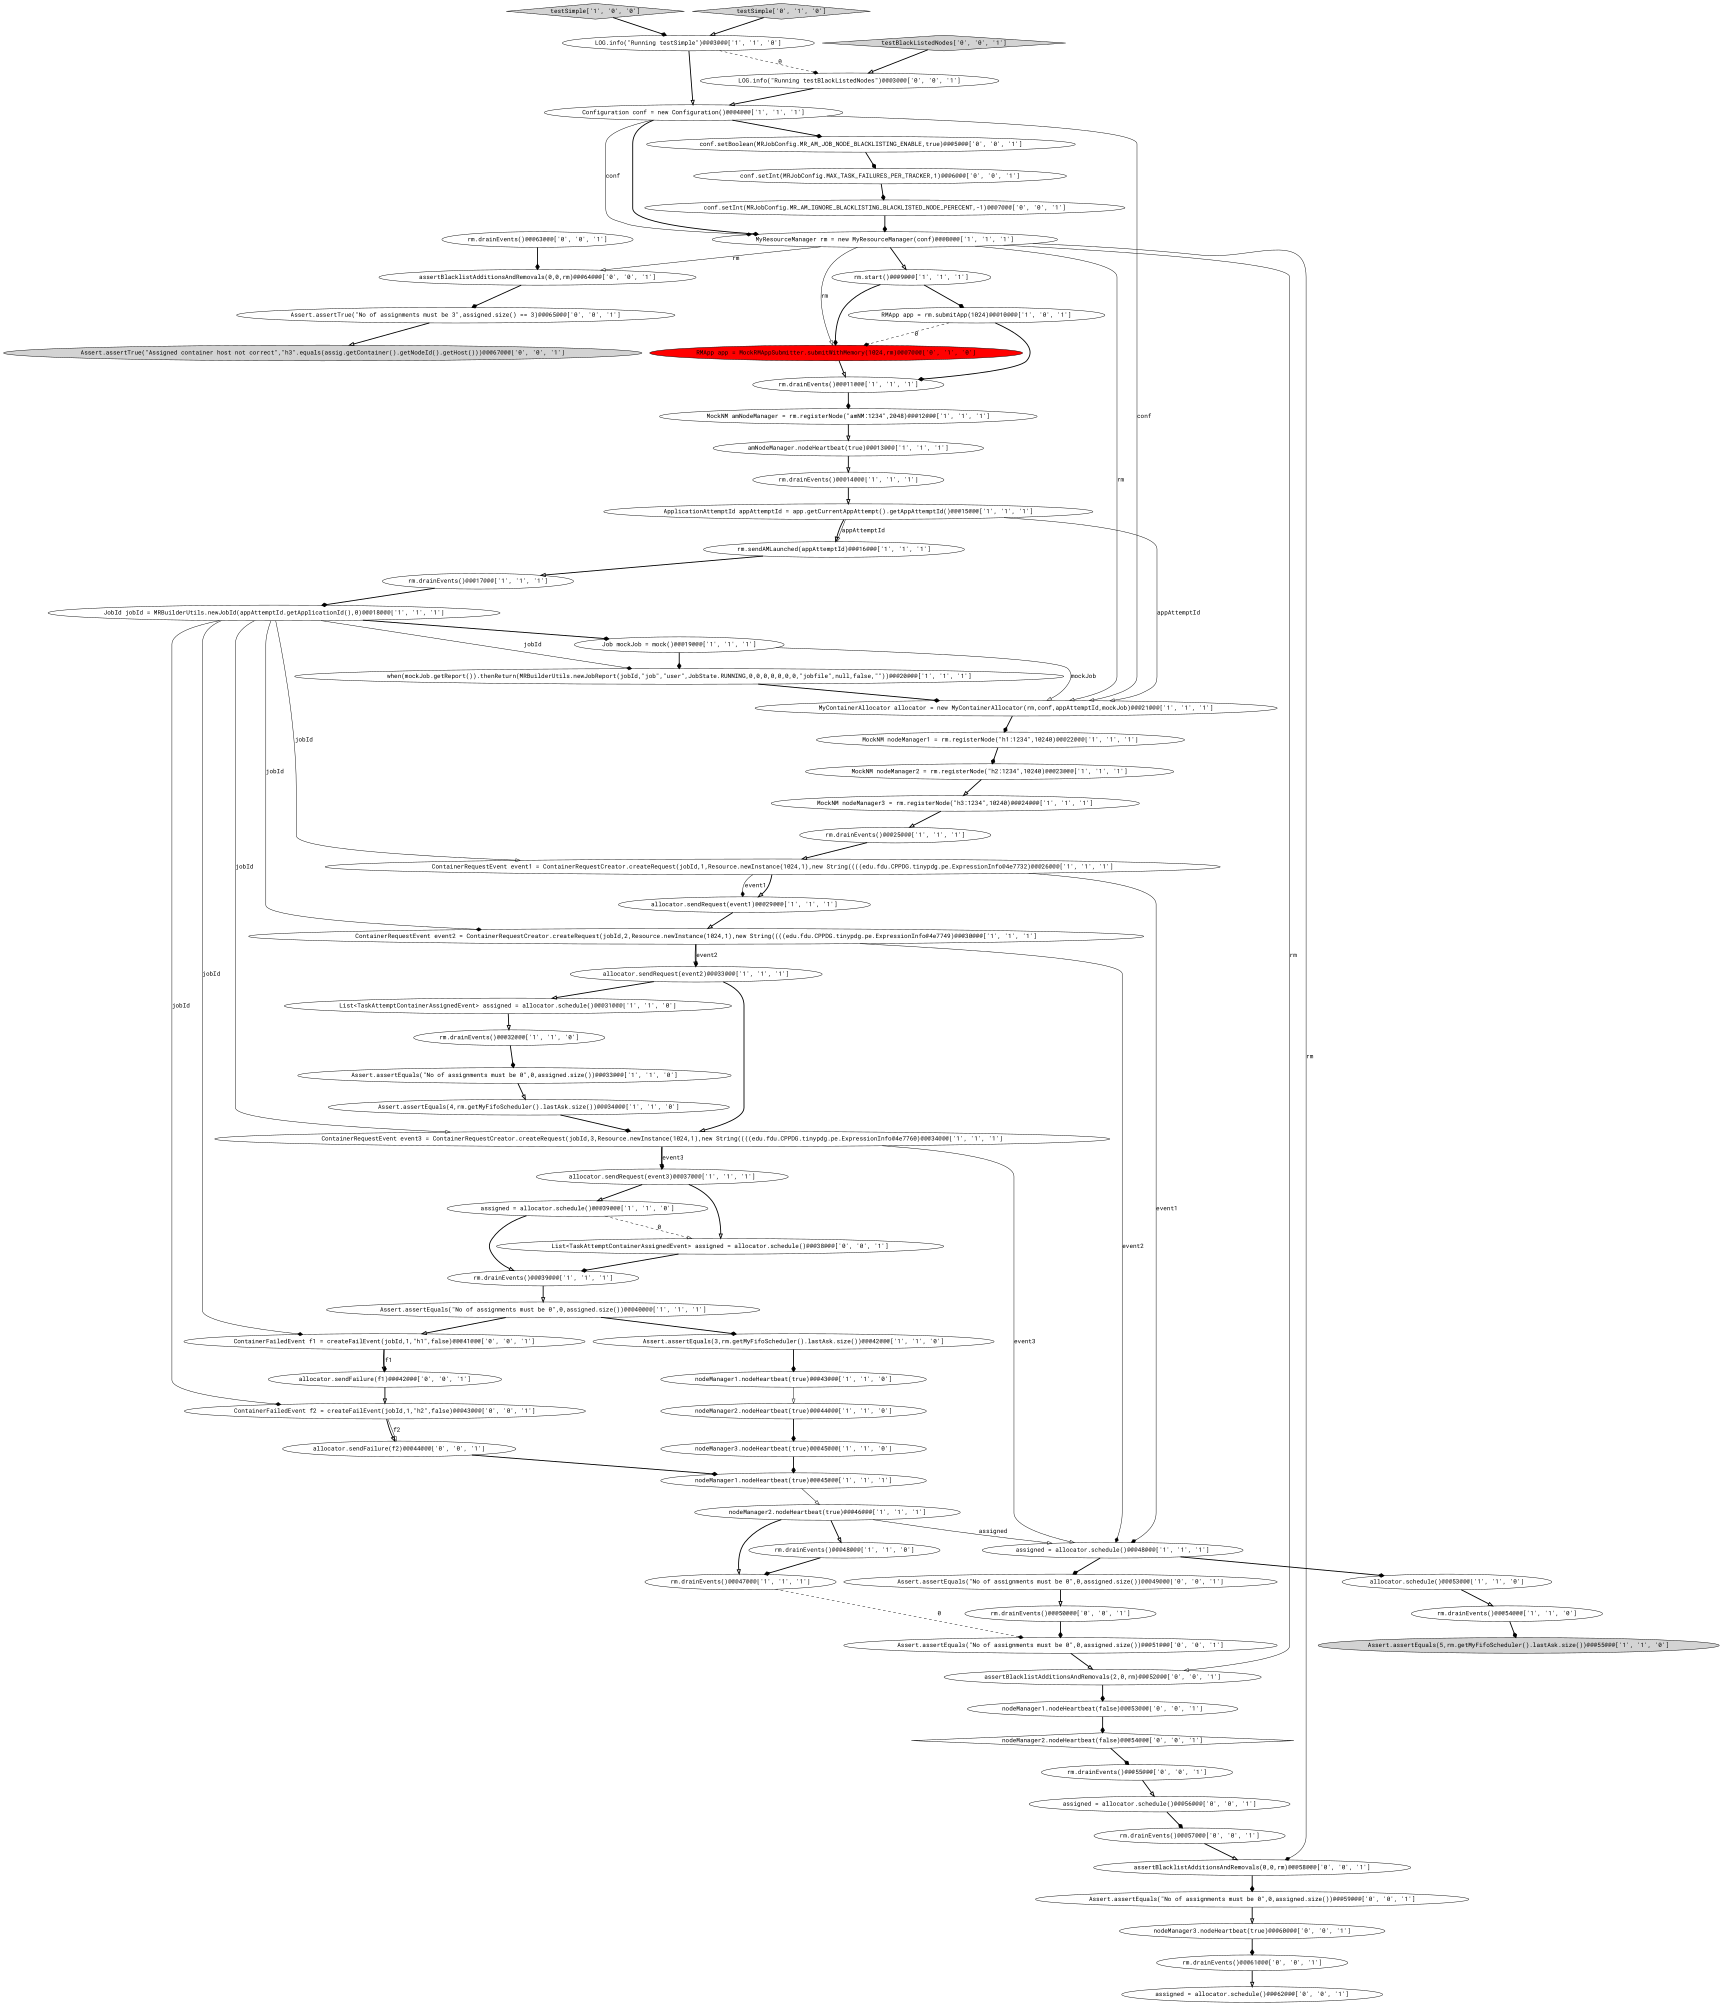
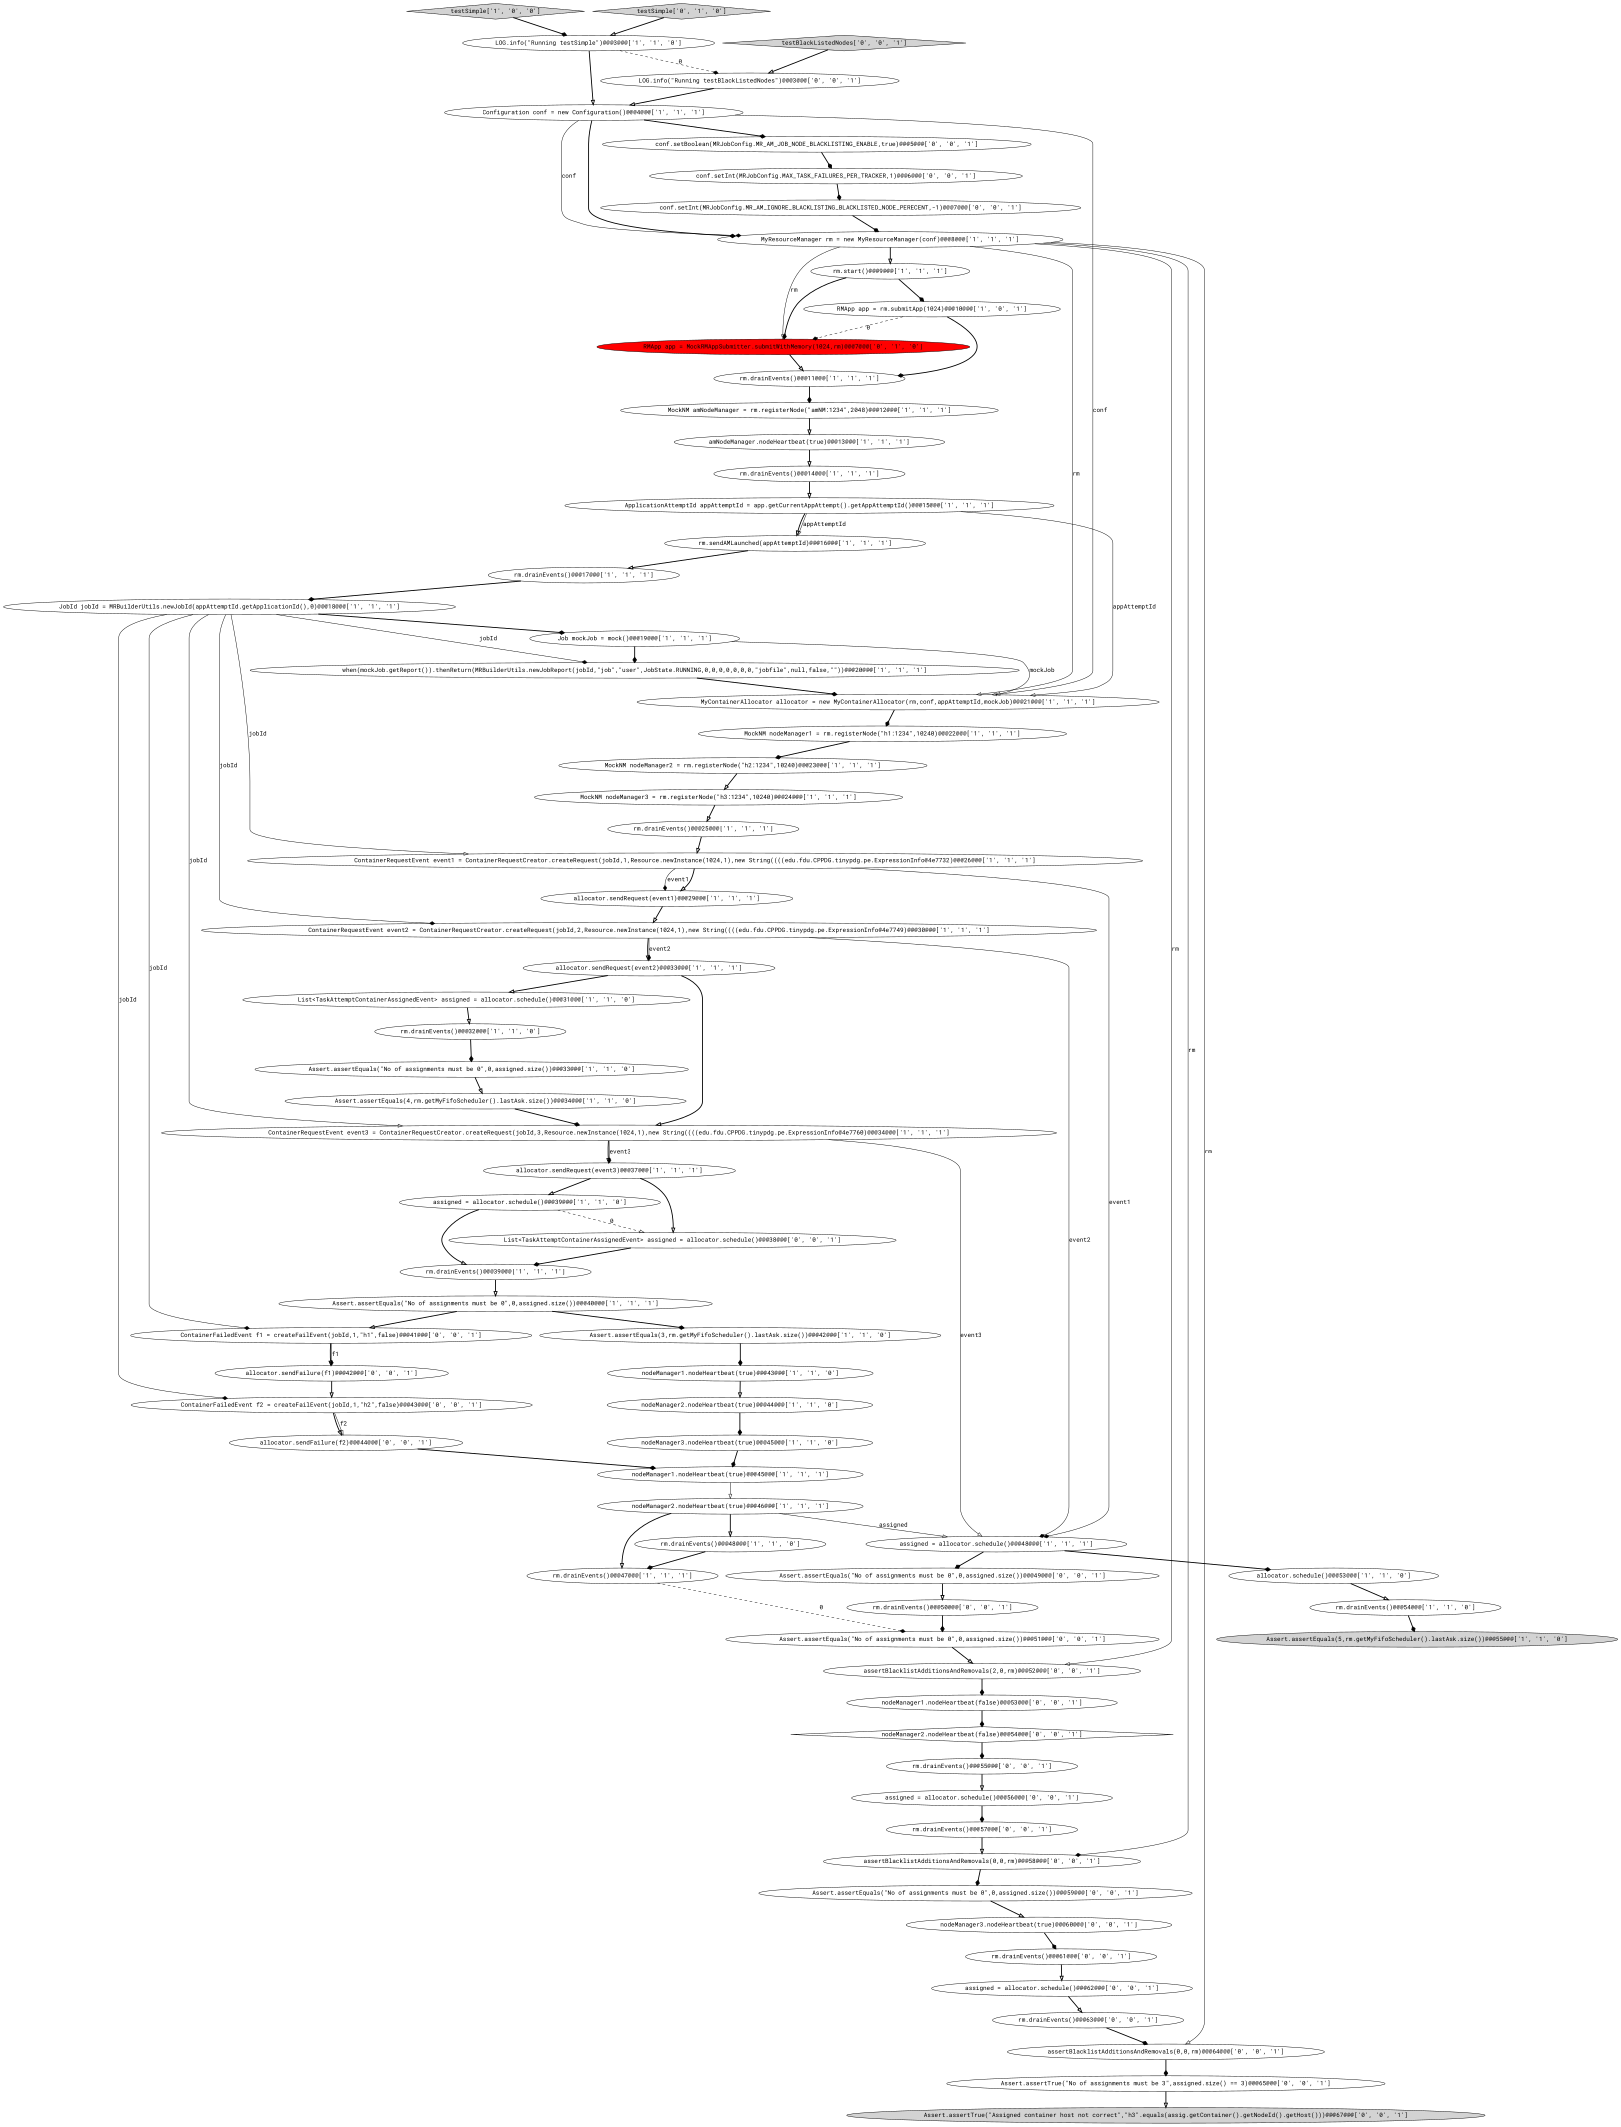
edge "nodeManager1.nodeHeartbeat(true)@@@43@@@['1', '1', '0']" -> "nodeManager2.nodeHeartbeat(true)@@@44@@@['1', '1', '0']": style solid -> bold
edge "assigned = allocator.schedule()@@@62@@@['0', '0', '1']" -> "rm.drainEvents()@@@63@@@['0', '0', '1']": added
